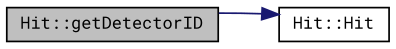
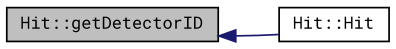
edge "Hit::getDetectorID" -> "Hit::Hit": reversed
